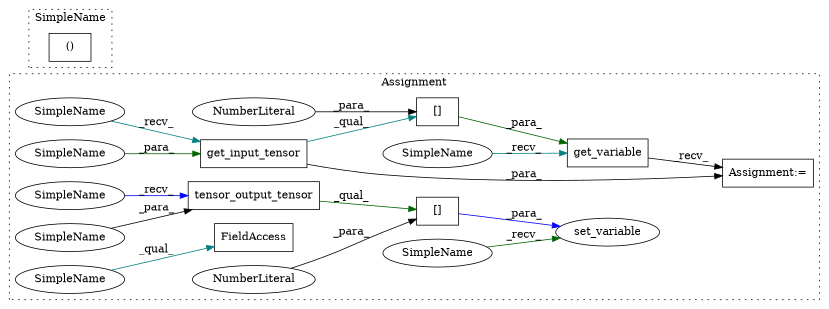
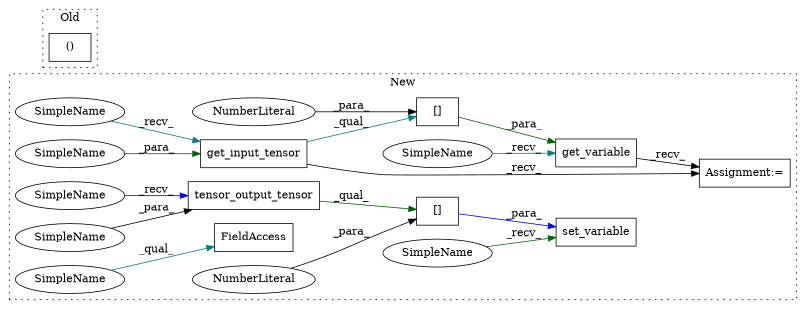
cluster "SimpleName": label "SimpleName" -> "Old"
cluster "Assignment": label "Assignment" -> "New"
edge "get_input_tensor" -> "Assignment:=": label "_para_" -> "_recv_"
node "set_variable": shape ellipse -> box
